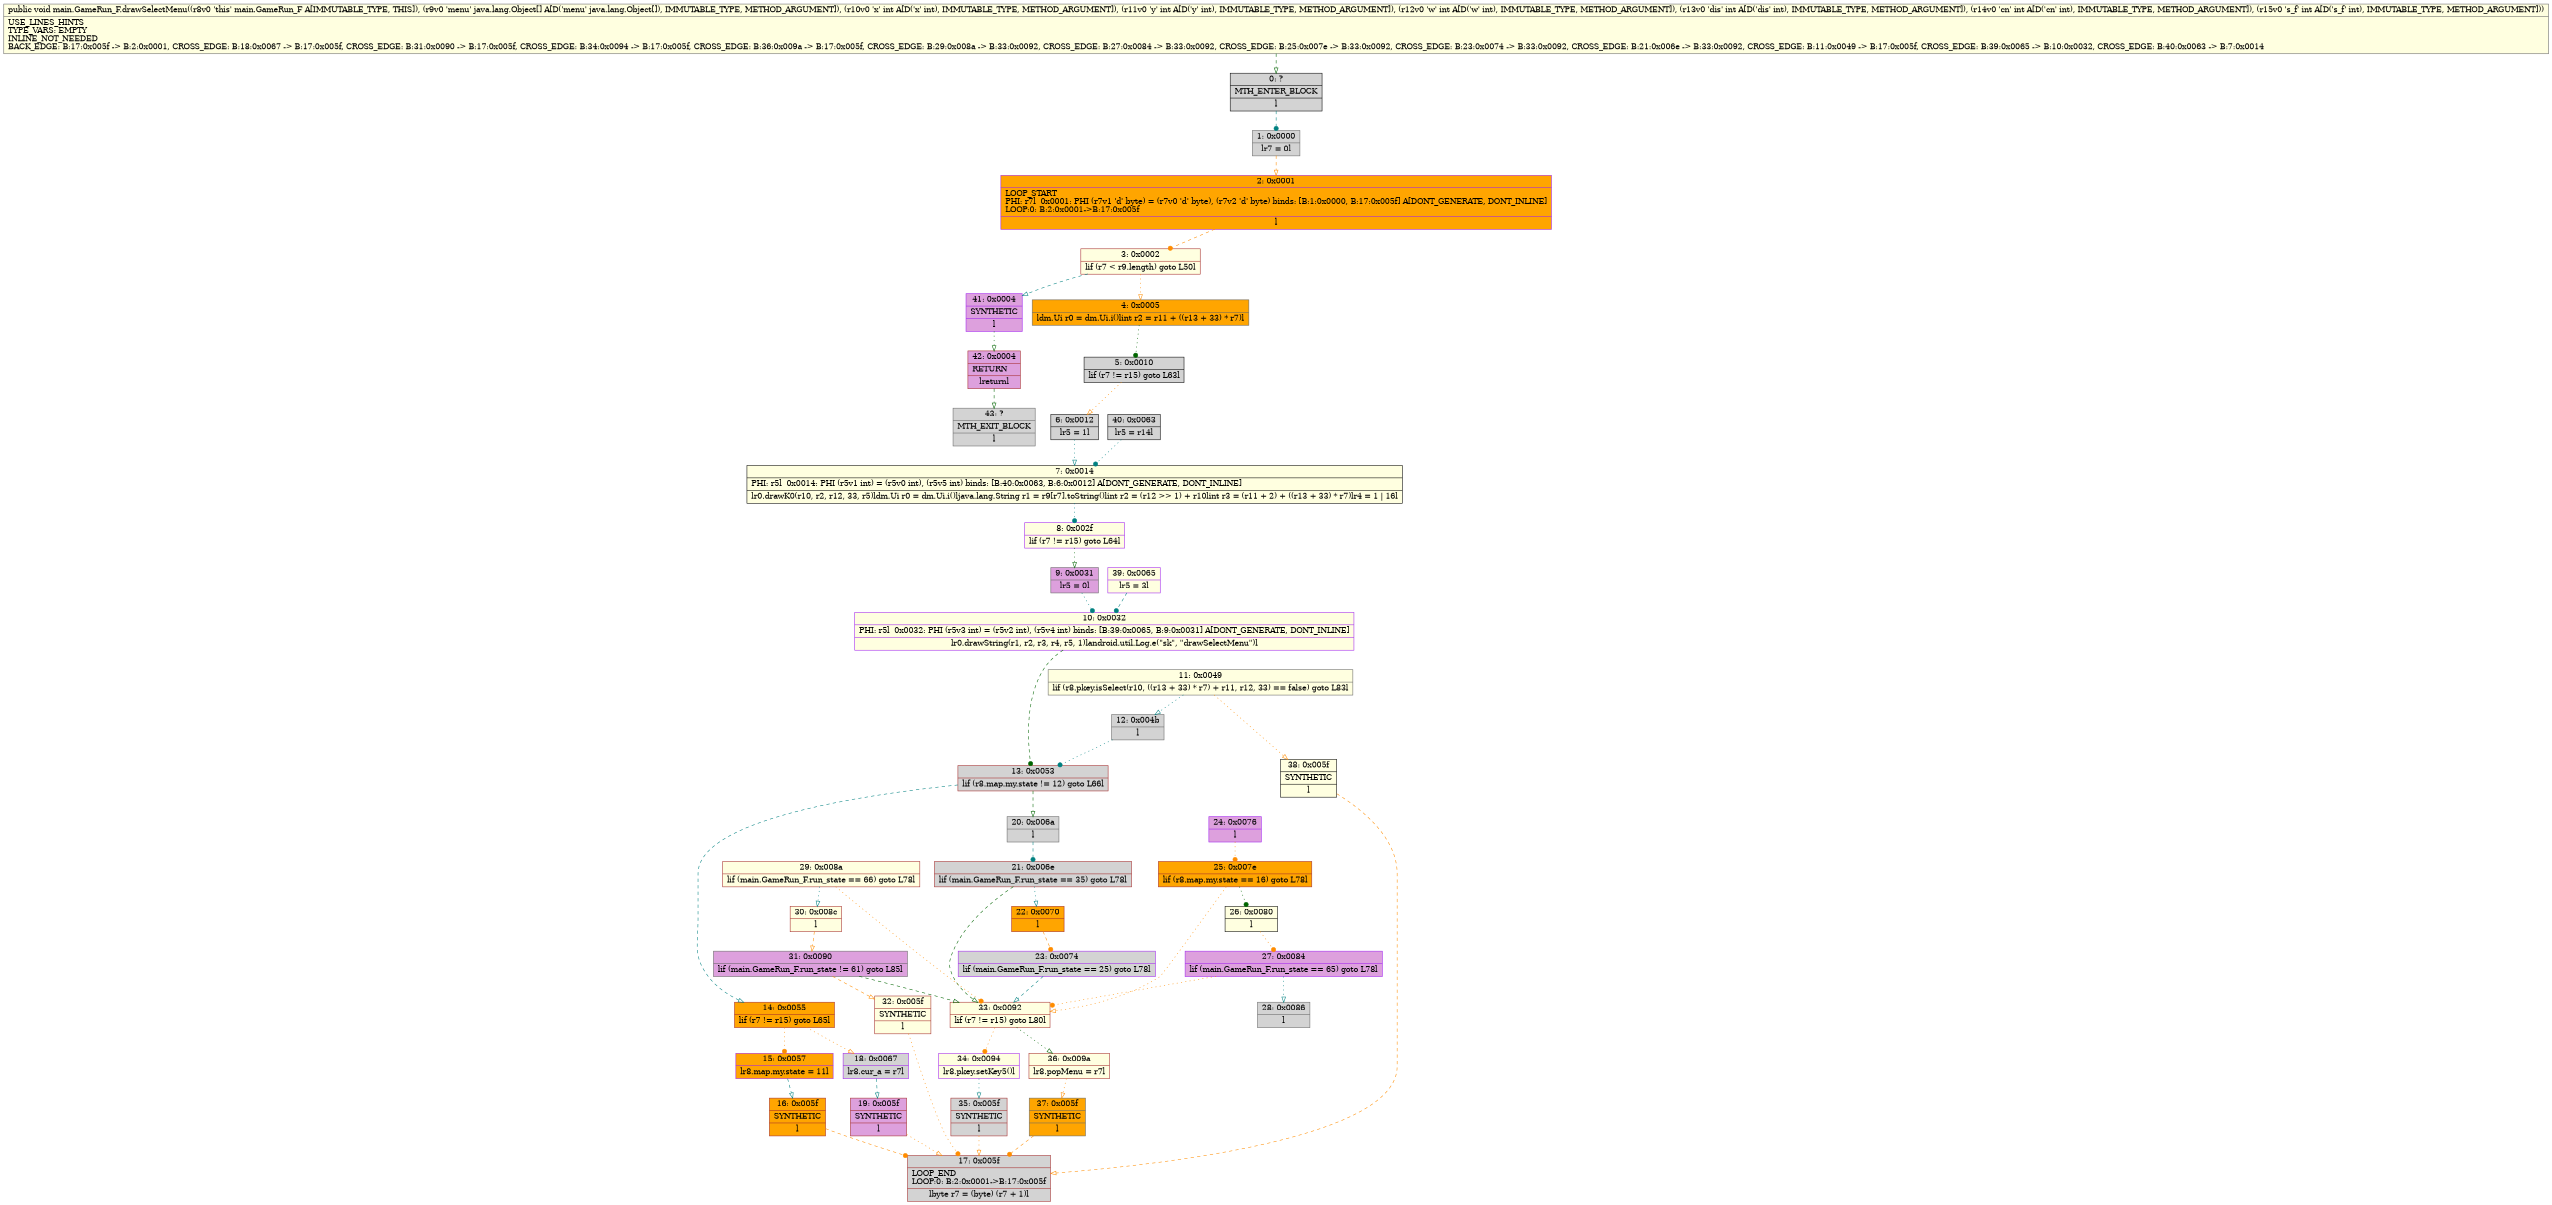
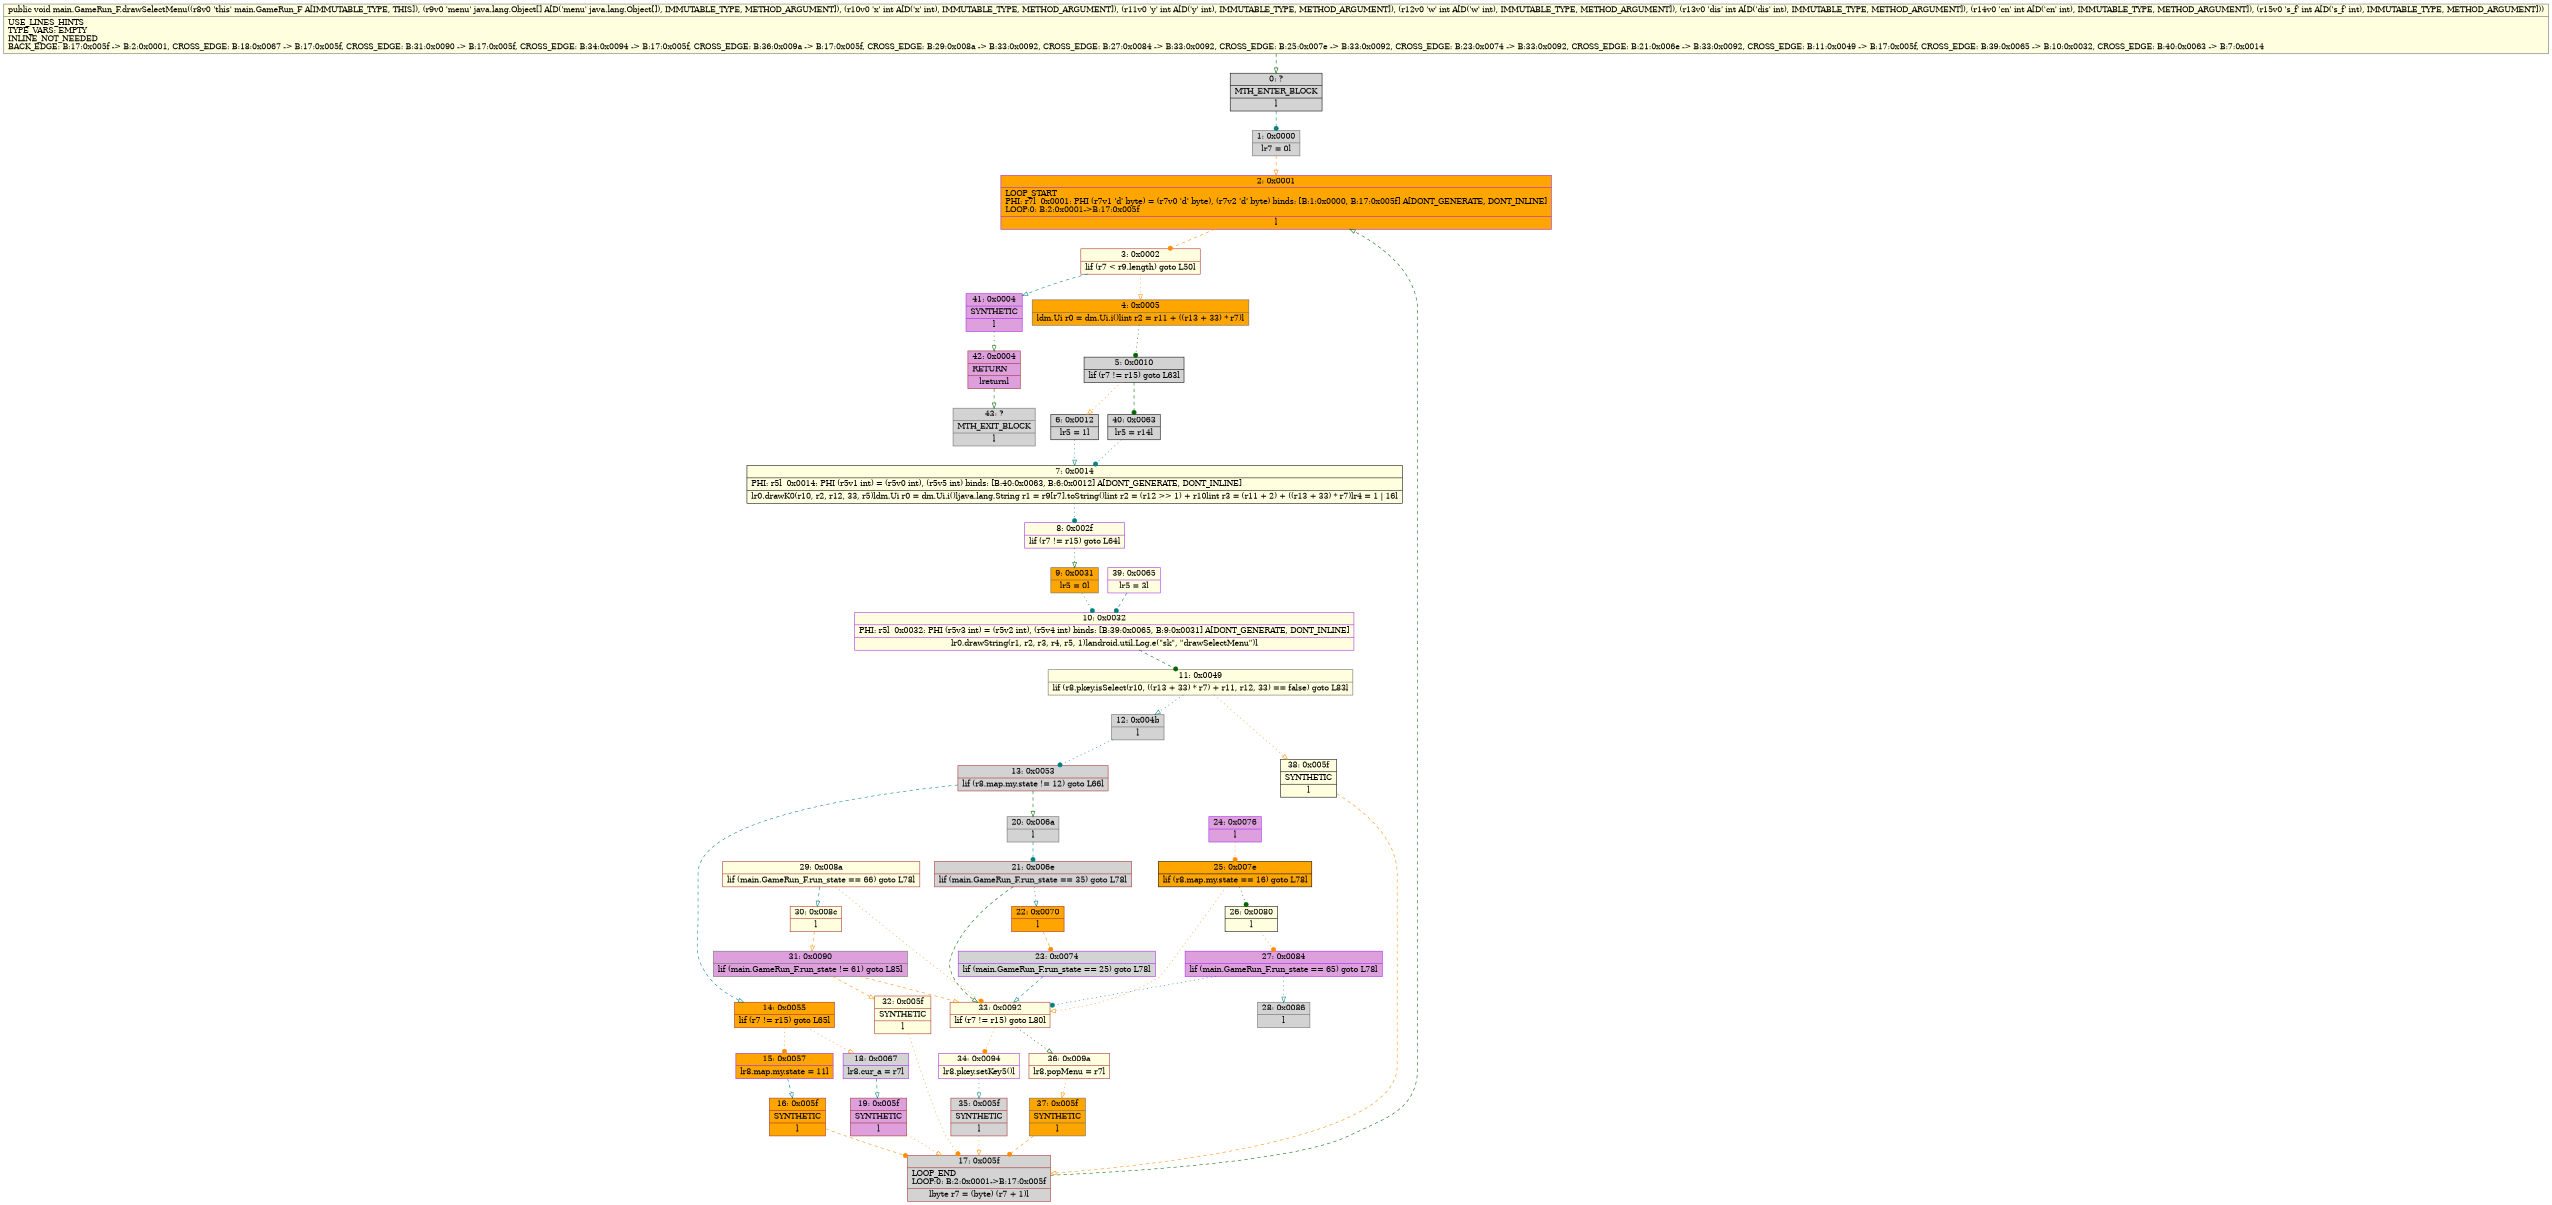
edge "5: 0x0010" -> "40: 0x0063": added
node "9: 0x0031": fillcolor plum -> orange
edge "10: 0x0032" -> "13: 0x0053": now "10: 0x0032" -> "11: 0x0049"
edge "17: 0x005f" -> "2: 0x0001": added
node "25: 0x007e": color brown -> black
edge "29: 0x008a" -> "30: 0x008c": style dotted -> dashed
edge "31: 0x0090" -> "33: 0x0092": color darkgreen -> darkorange
edge "27: 0x0084" -> "33: 0x0092": color darkorange -> teal
